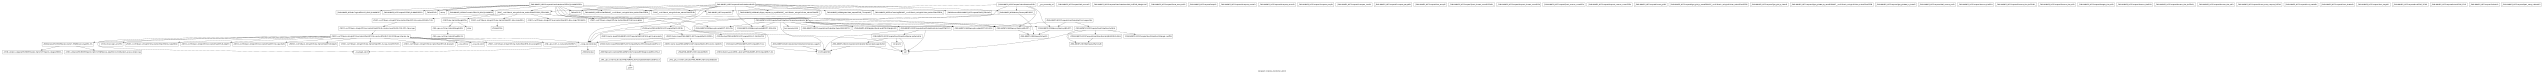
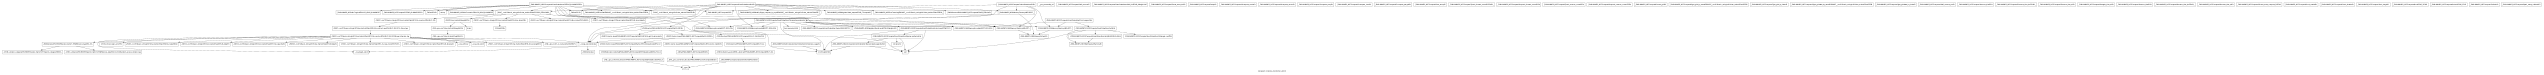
node "_ZN9LAMMPS_NS22ComputeOrientOrderAtomD0Ev": added
